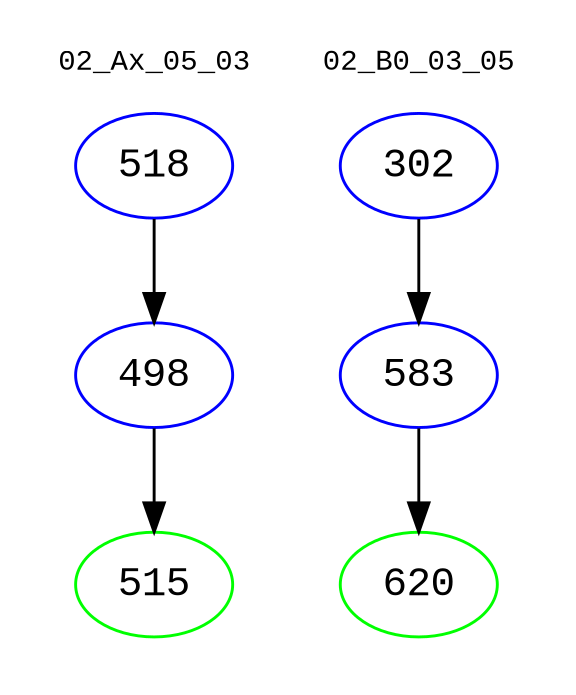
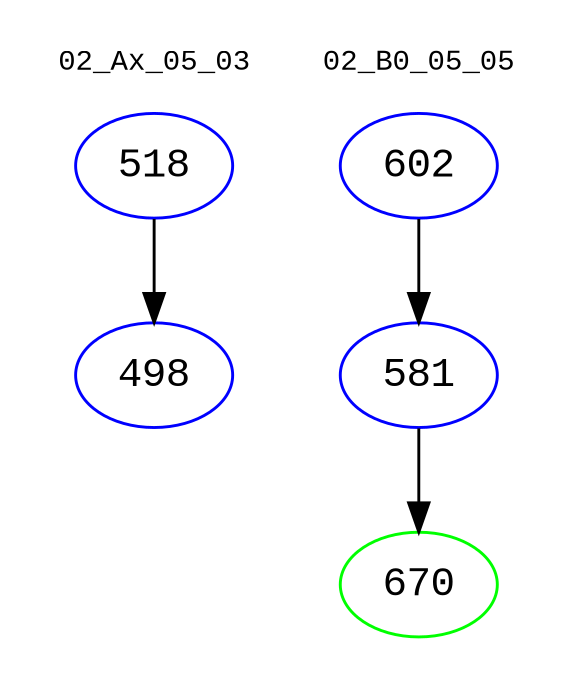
cluster "02_B0_03_05": label "02_B0_03_05" -> "02_B0_05_05"
node "302": label "302" -> "602"
node "583": label "583" -> "581"
node "515": removed
node "620": label "620" -> "670"
